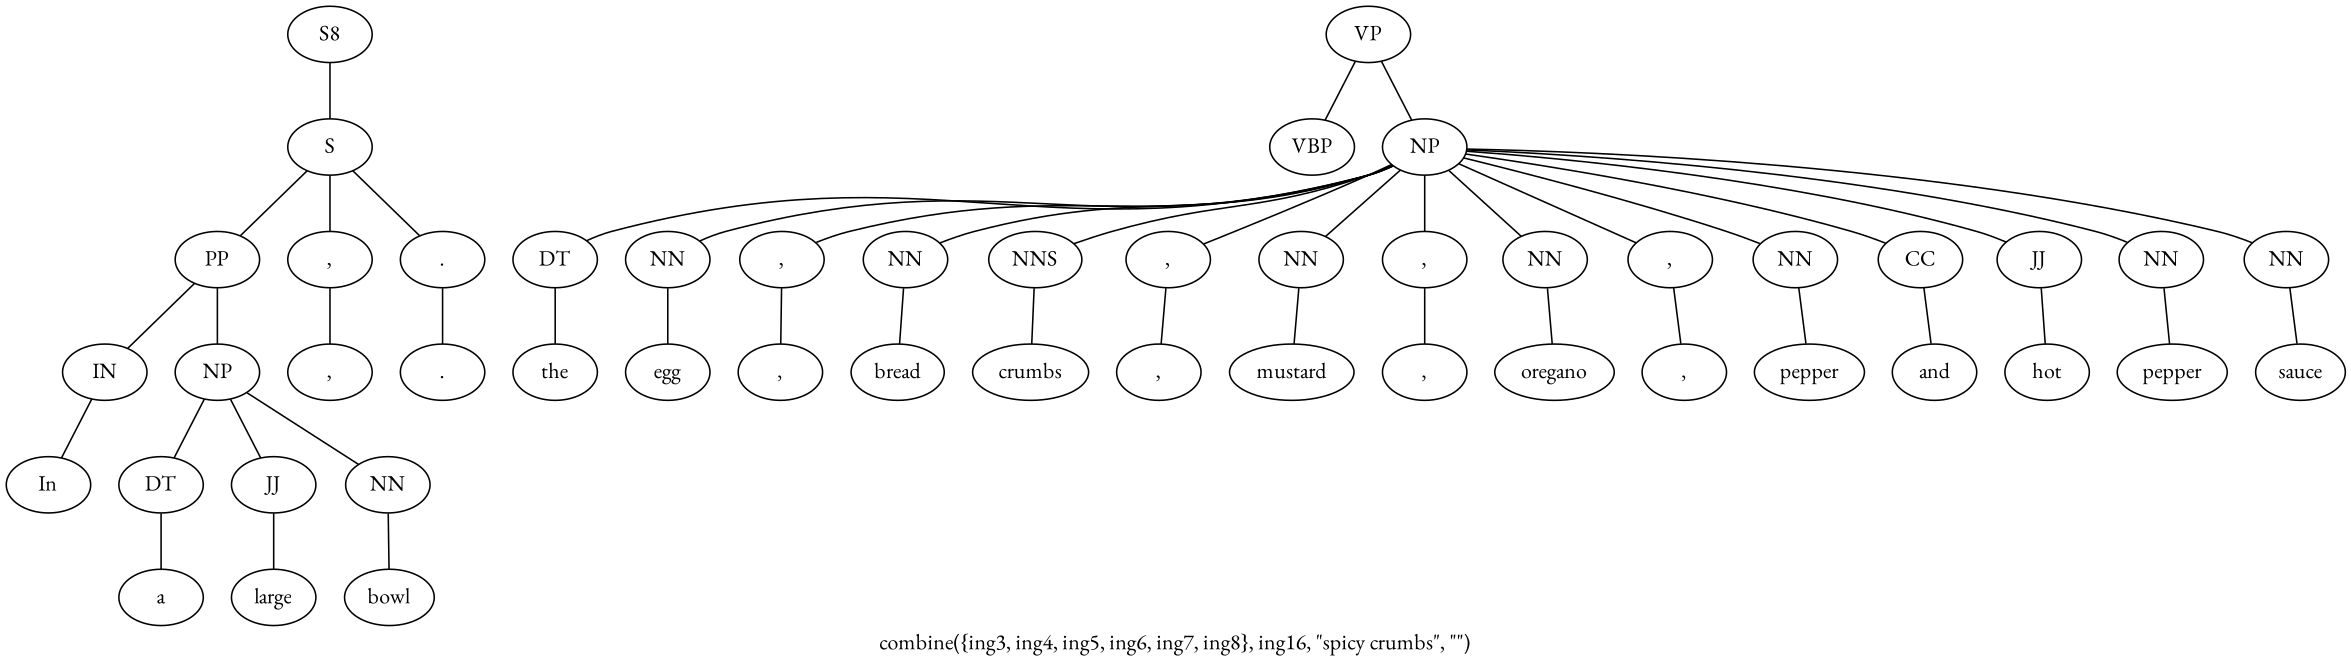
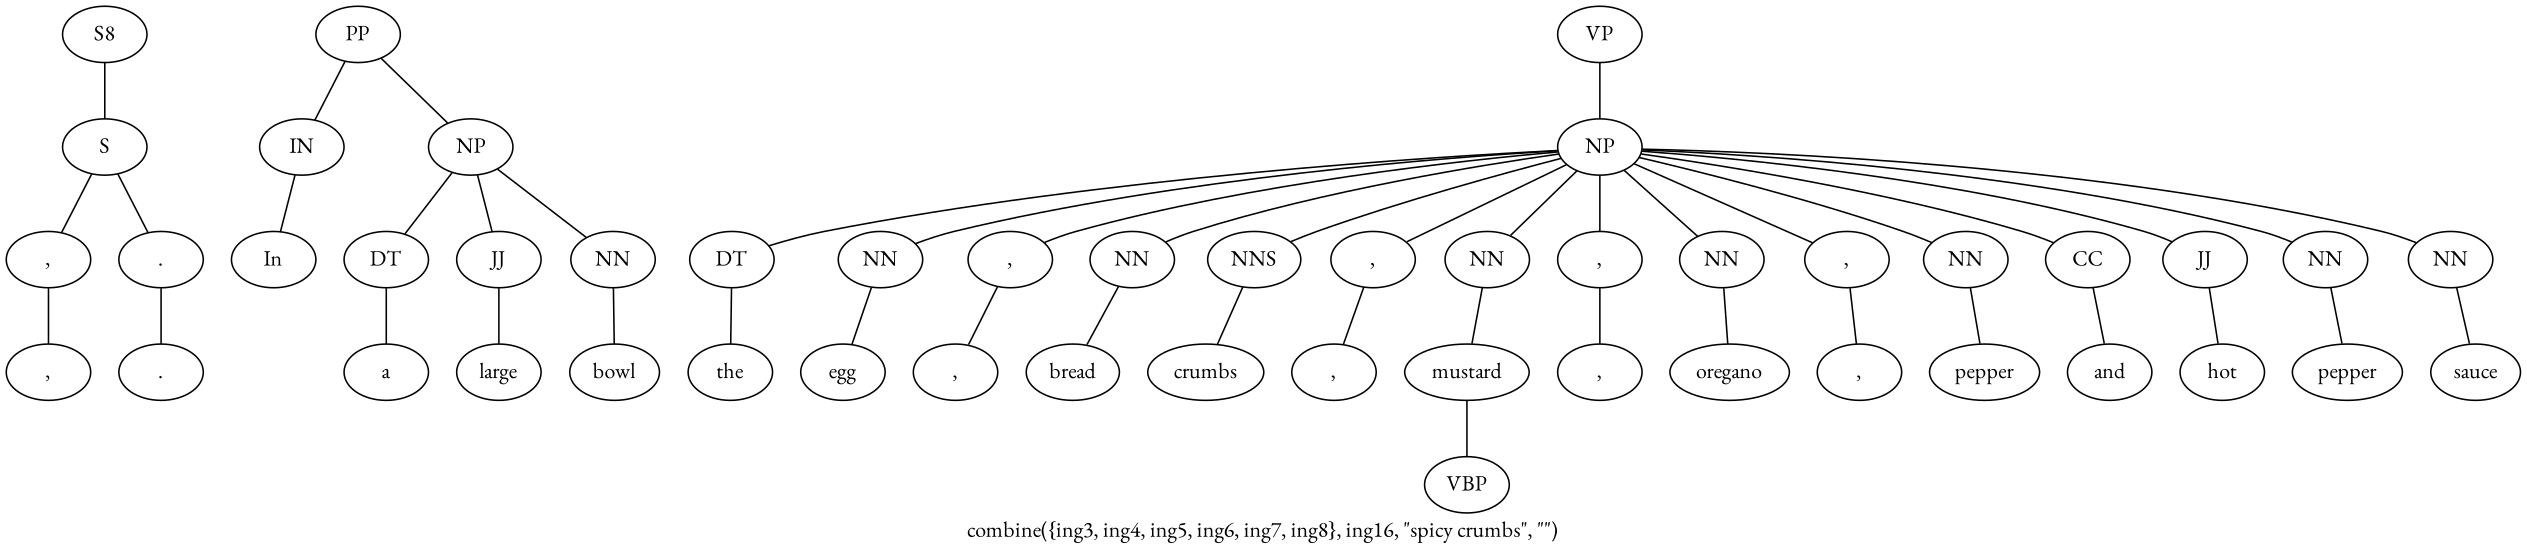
edge "VP" -- "VBP": now "mustard" -- "VBP"
edge "S" -- "PP": removed
